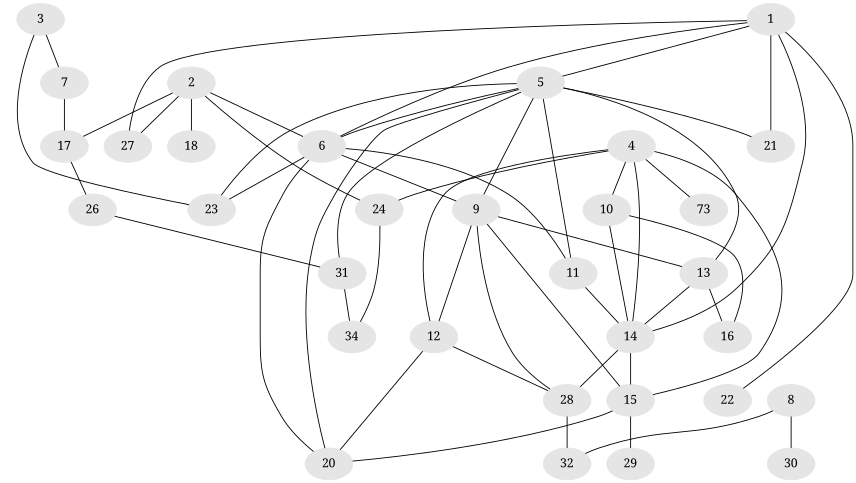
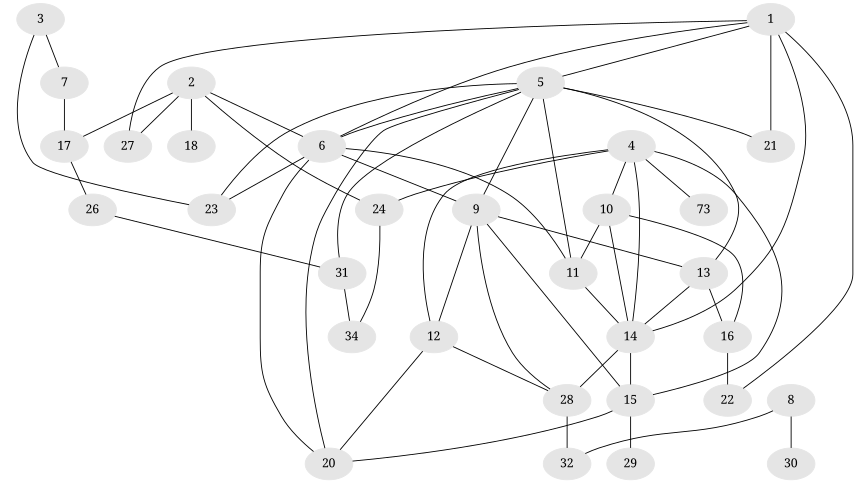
edge "10" -- "11": added
edge "16" -- "22": added
